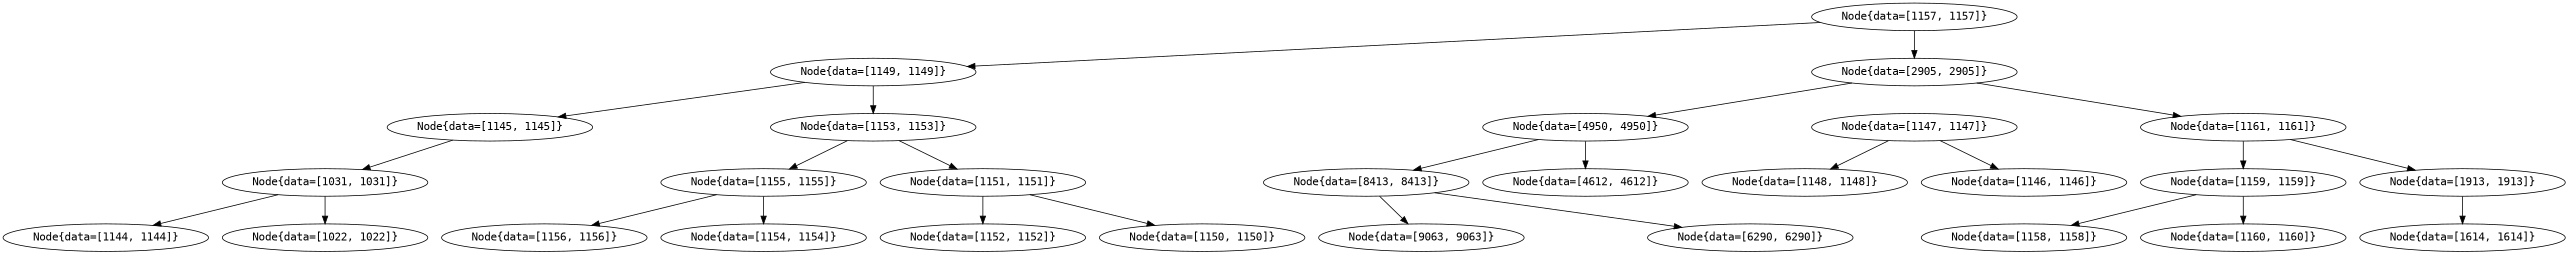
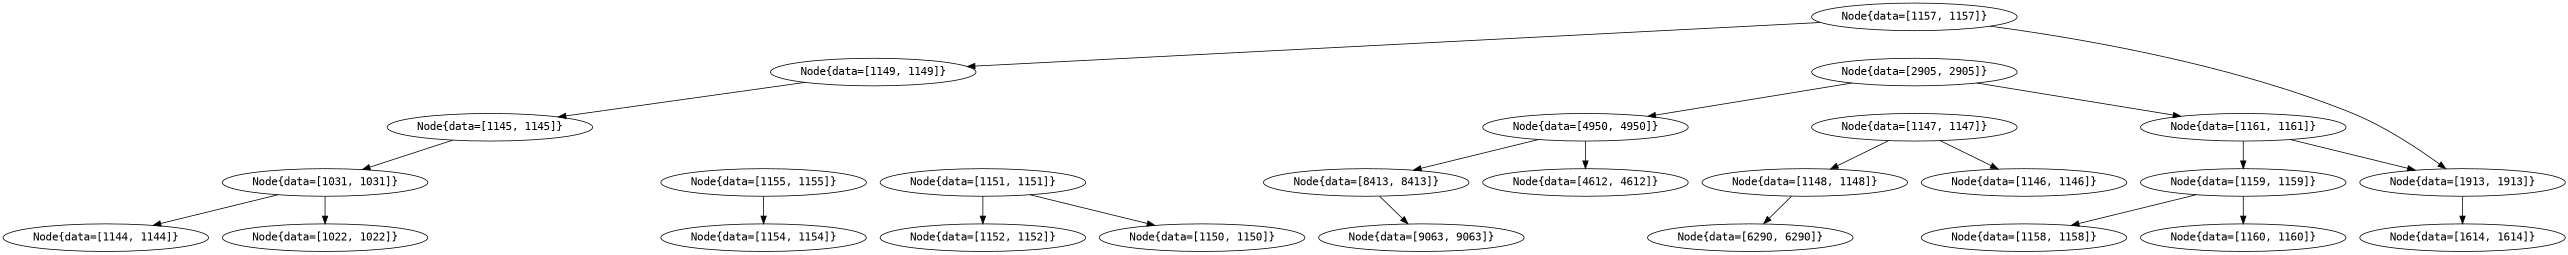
edge "Node{data=[1157, 1157]}" -> "Node{data=[2905, 2905]}": now "Node{data=[1157, 1157]}" -> "Node{data=[1913, 1913]}"
node "Node{data=[1153, 1153]}": removed
edge "Node{data=[8413, 8413]}" -> "Node{data=[6290, 6290]}": now "Node{data=[1148, 1148]}" -> "Node{data=[6290, 6290]}"
node "Node{data=[1156, 1156]}": removed
